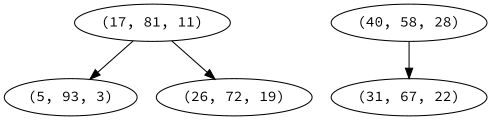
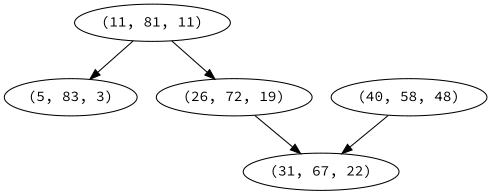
node "(17, 81, 11)": label "(17, 81, 11)" -> "(11, 81, 11)"
node "(40, 58, 28)": label "(40, 58, 28)" -> "(40, 58, 48)"
node "(5, 93, 3)": label "(5, 93, 3)" -> "(5, 83, 3)"
edge "(26, 72, 19)" -> "(31, 67, 22)": added
